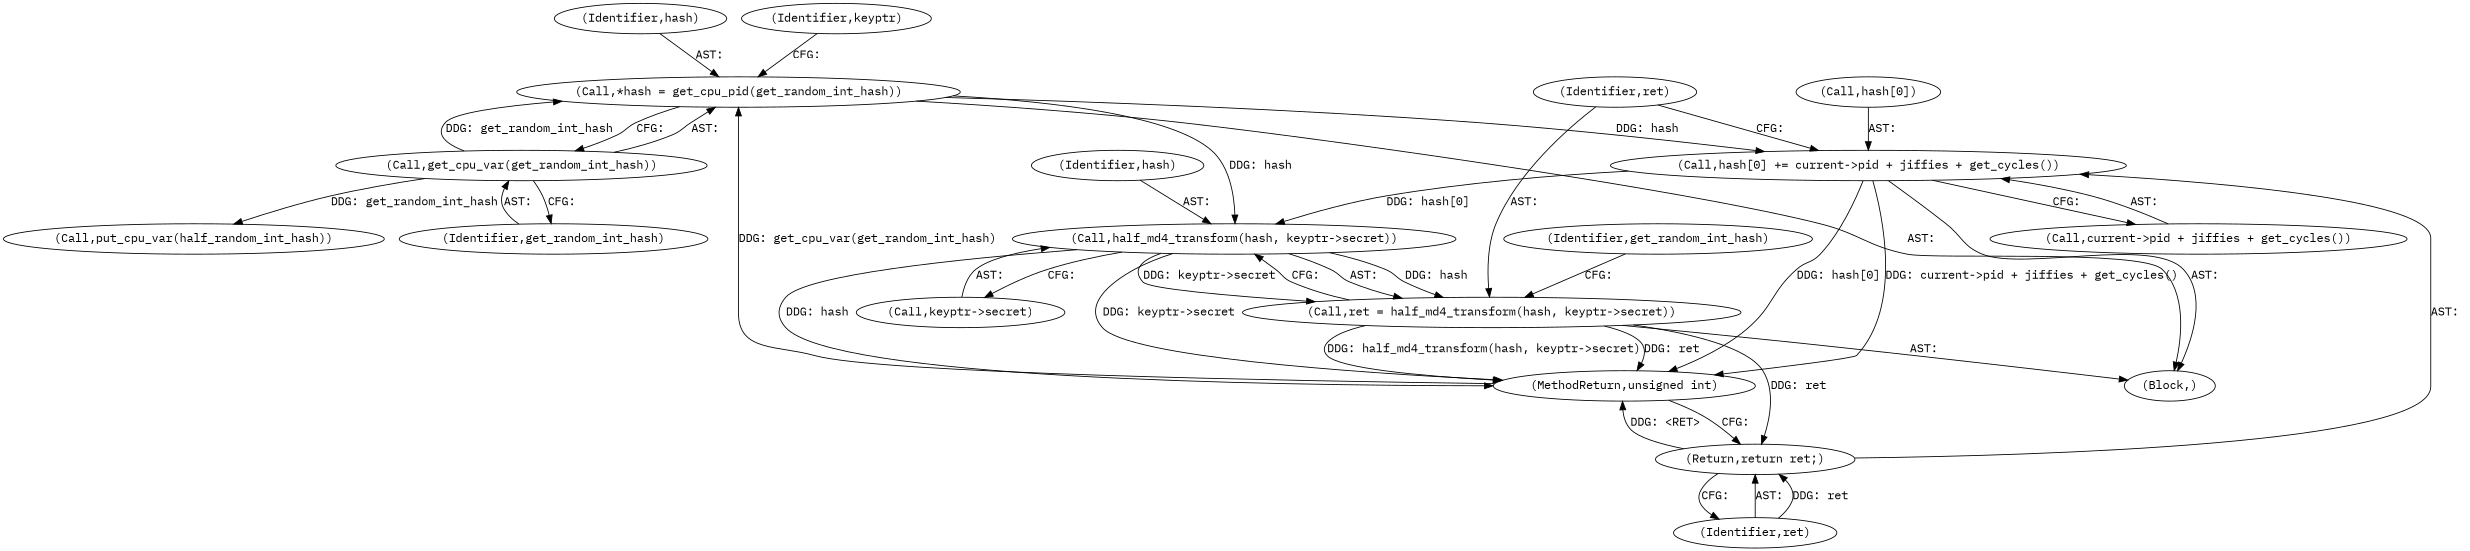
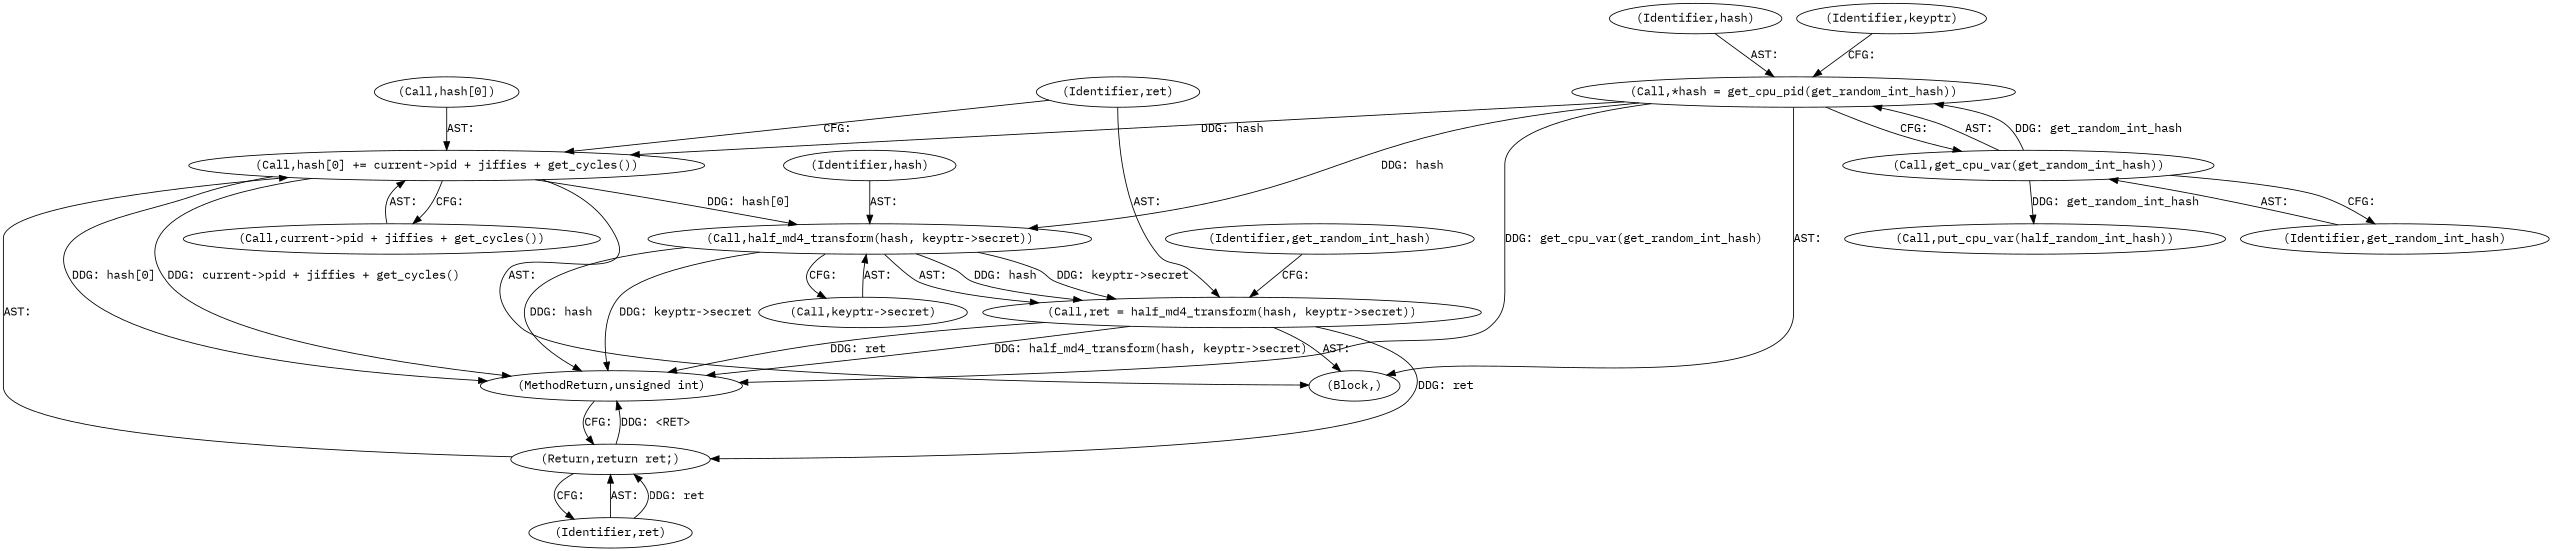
edge "(Call,ret = half_md4_transform(hash, keyptr->secret))" -> "(Call,half_md4_transform(hash, keyptr->secret))": removed, label "CFG:"
edge "(MethodReturn,unsigned int)" -> "(Call,*hash = get_cpu_pid(get_random_int_hash))": reversed
